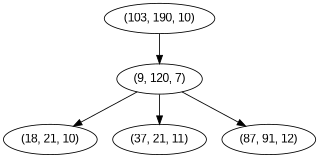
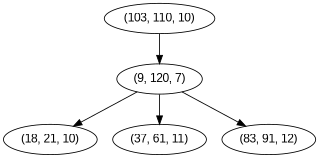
node "(103, 190, 10)": label "(103, 190, 10)" -> "(103, 110, 10)"
node "(37, 21, 11)": label "(37, 21, 11)" -> "(37, 61, 11)"
node "(87, 91, 12)": label "(87, 91, 12)" -> "(83, 91, 12)"
